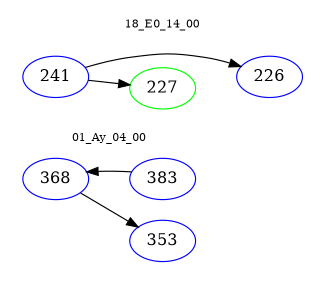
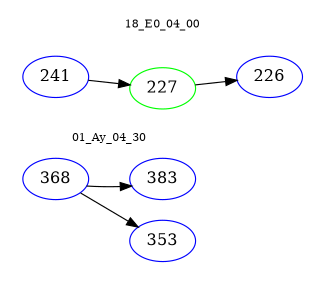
cluster "18_E0_14_00": label "18_E0_14_00" -> "18_E0_04_00"
edge "241" -> "226": now "227" -> "226"
cluster "01_Ay_04_00": label "01_Ay_04_00" -> "01_Ay_04_30"
edge "383" -> "368": reversed
